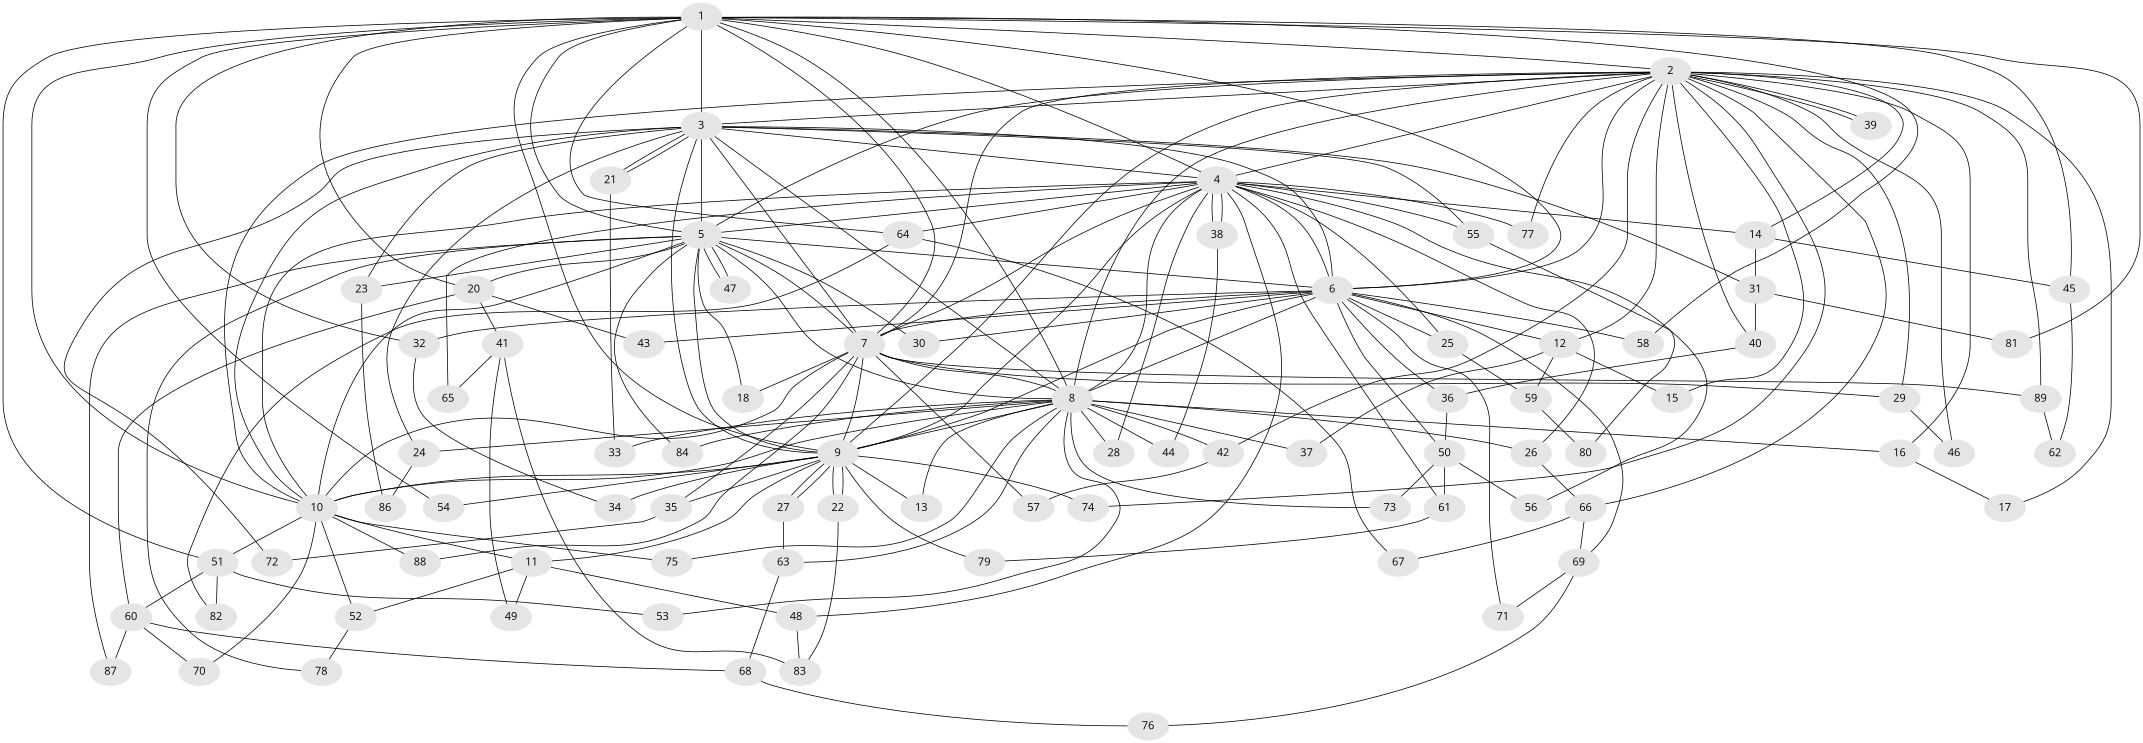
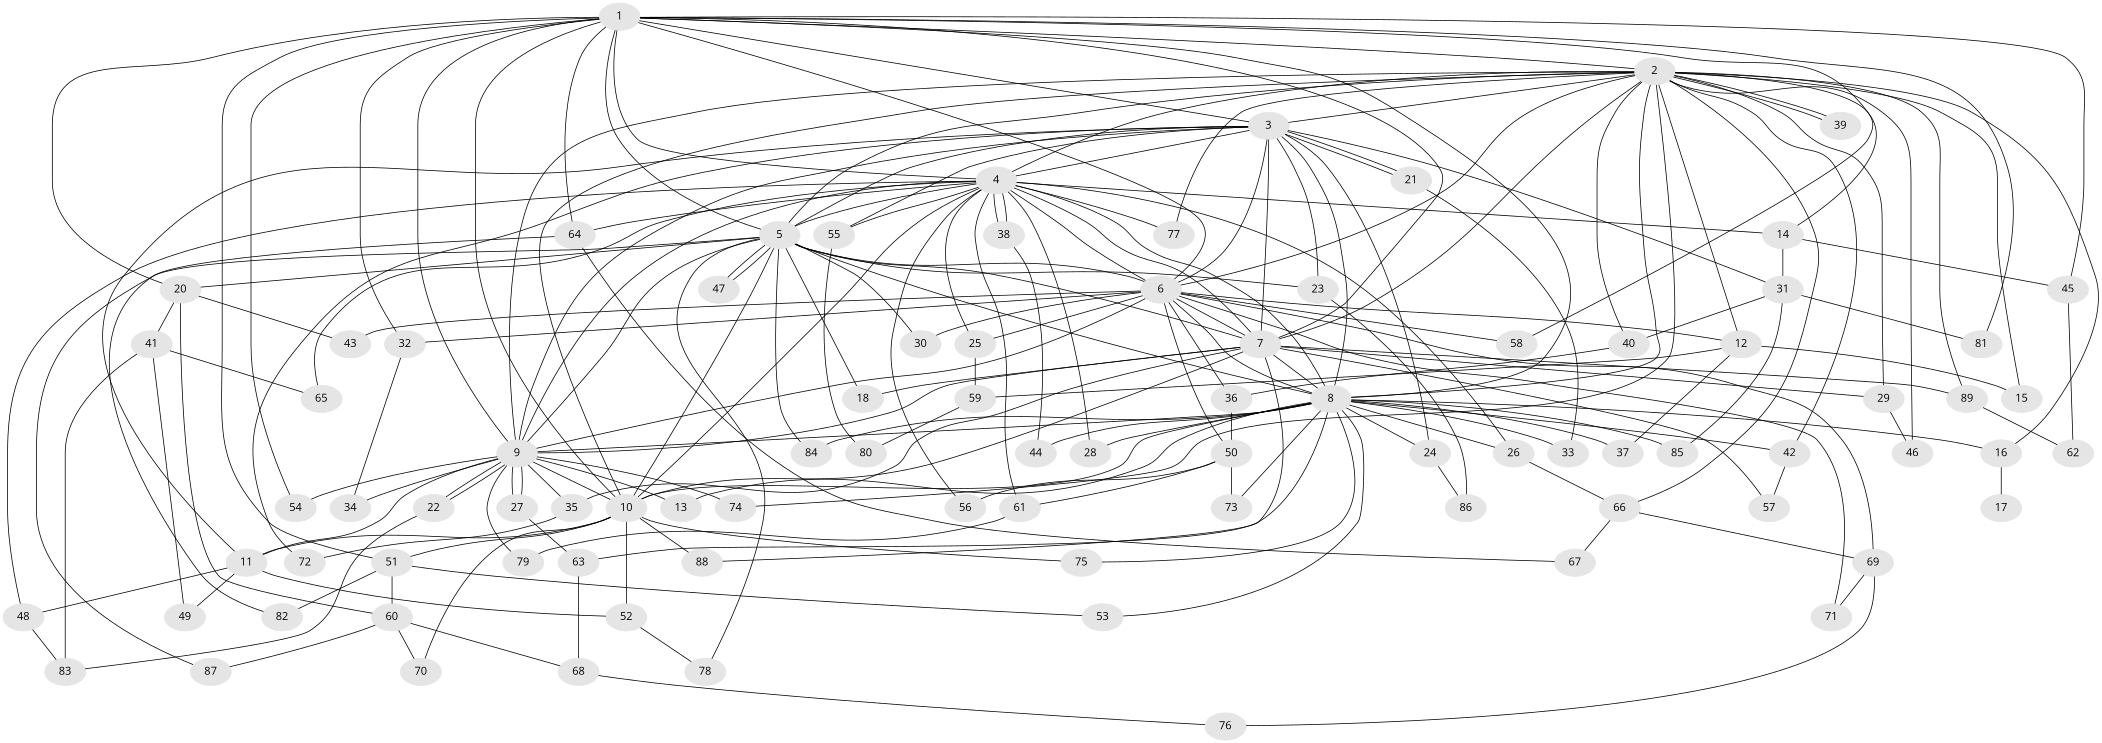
edge "2" -- "17": removed
edge "3" -- "10": now "3" -- "11"
node "85": added
